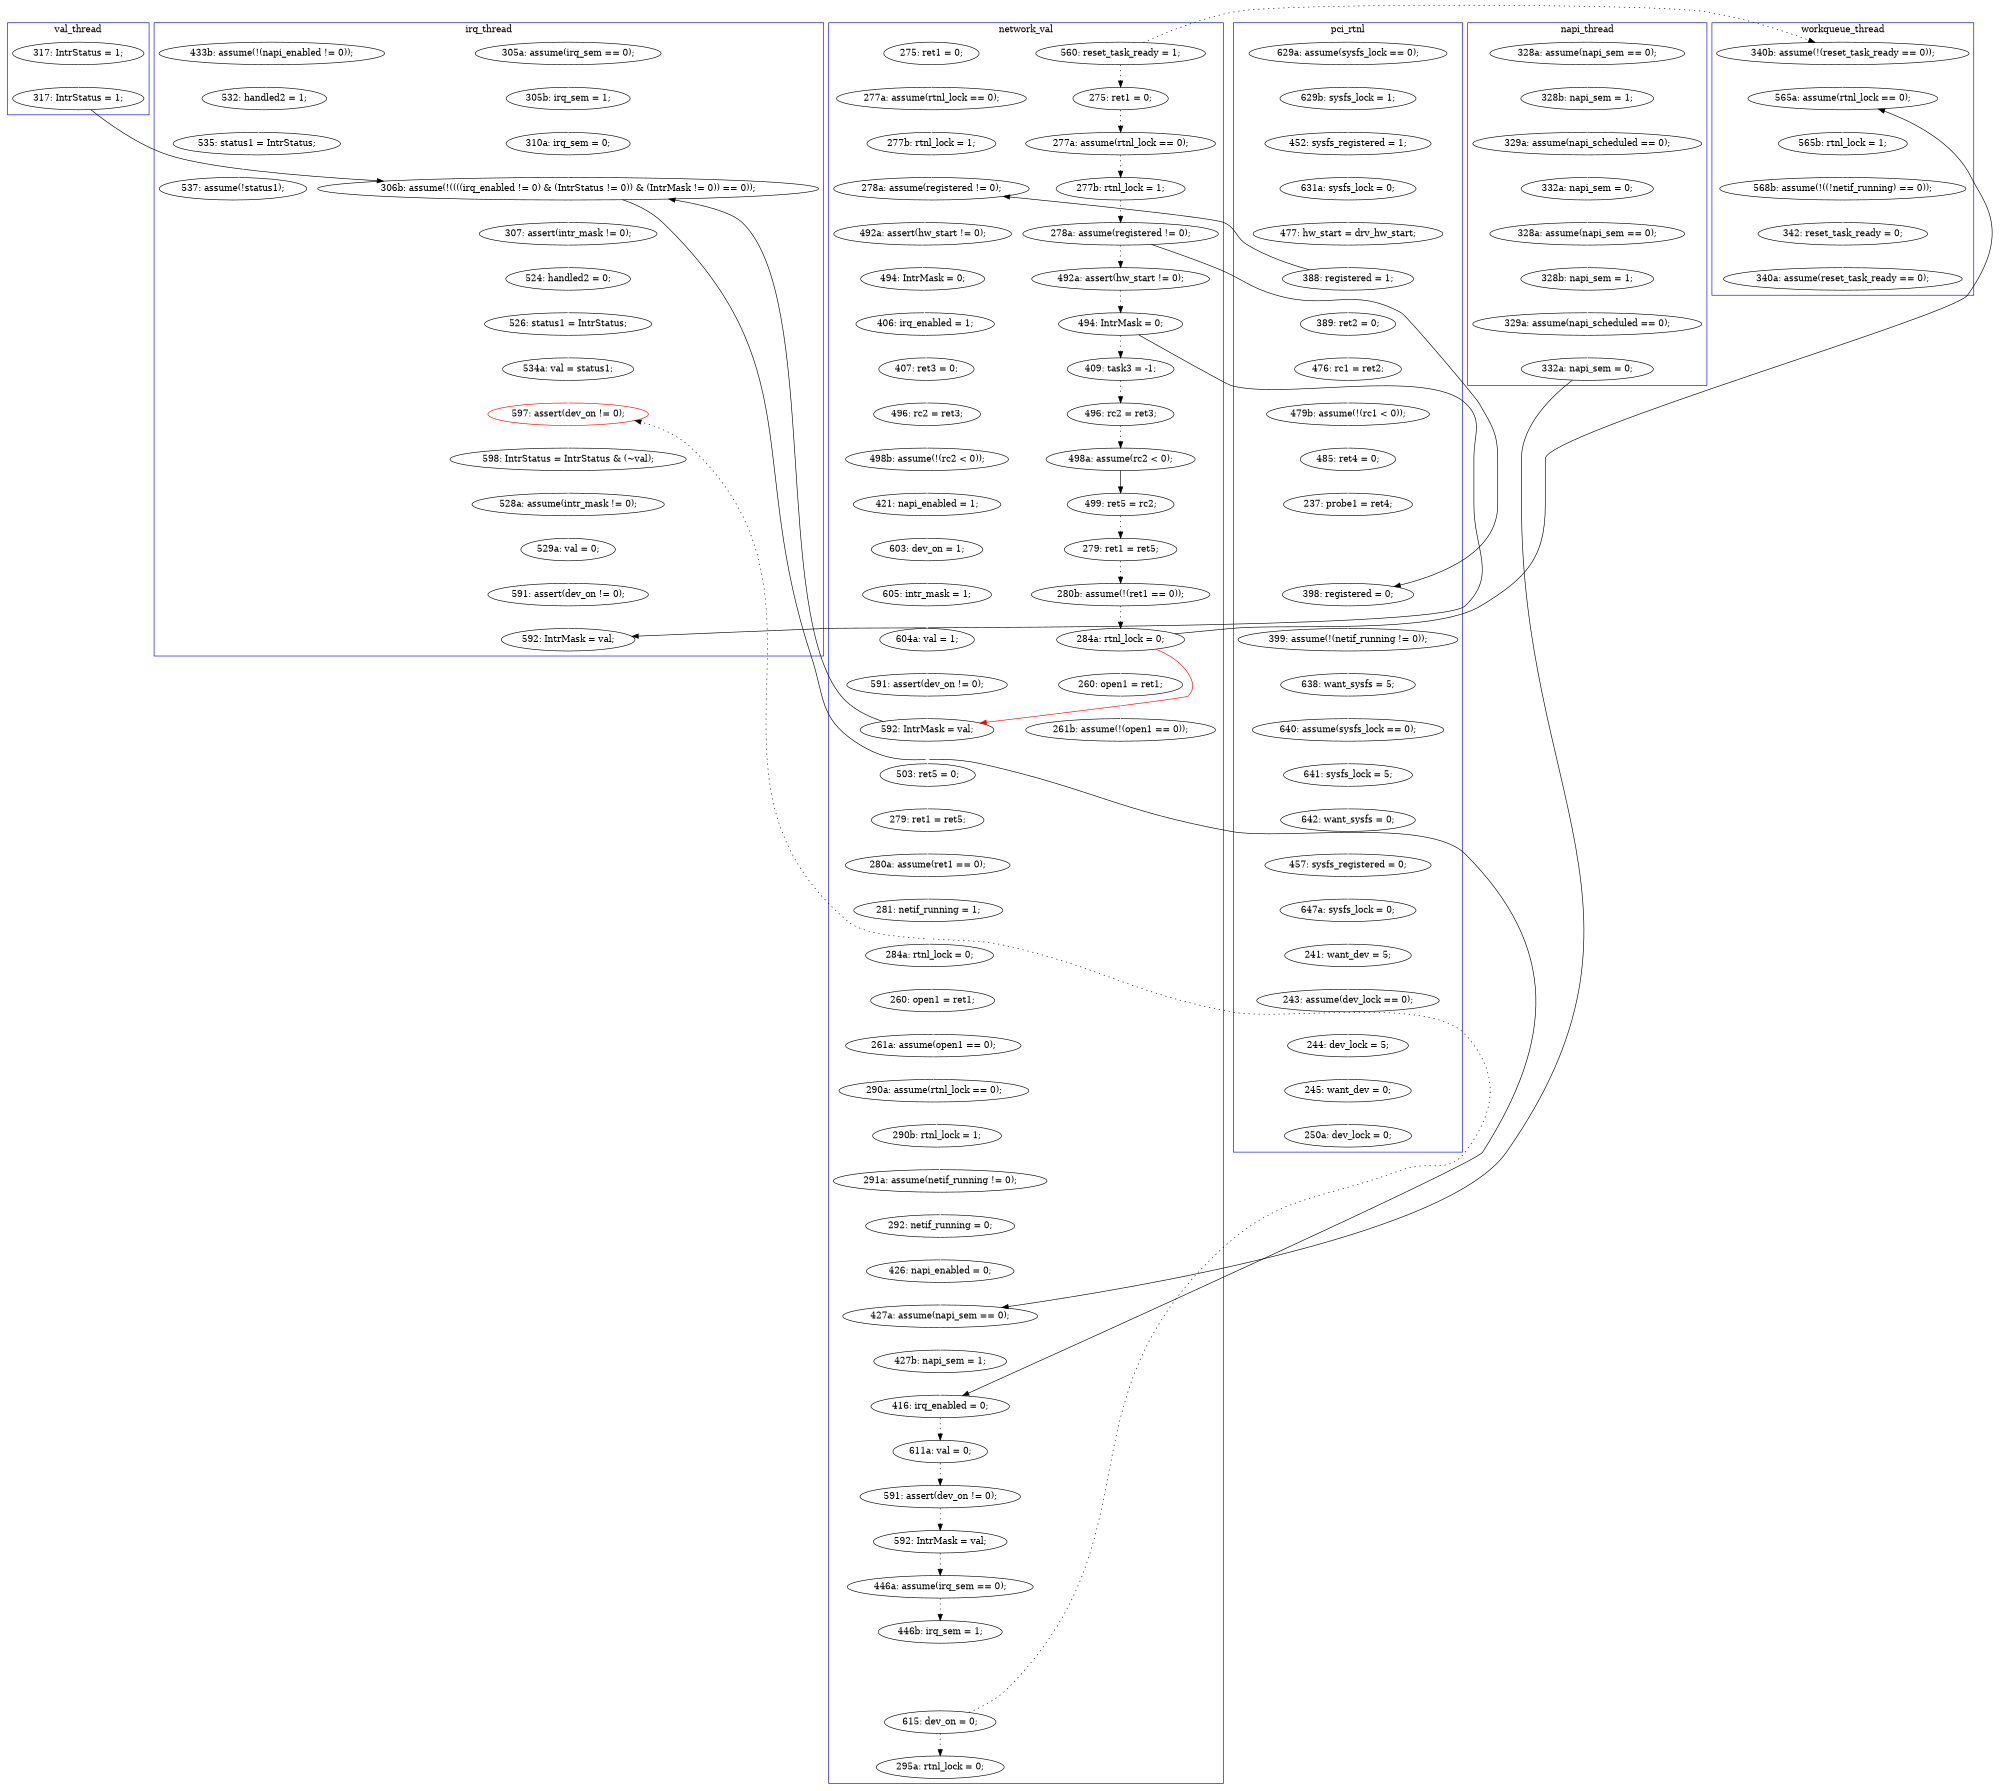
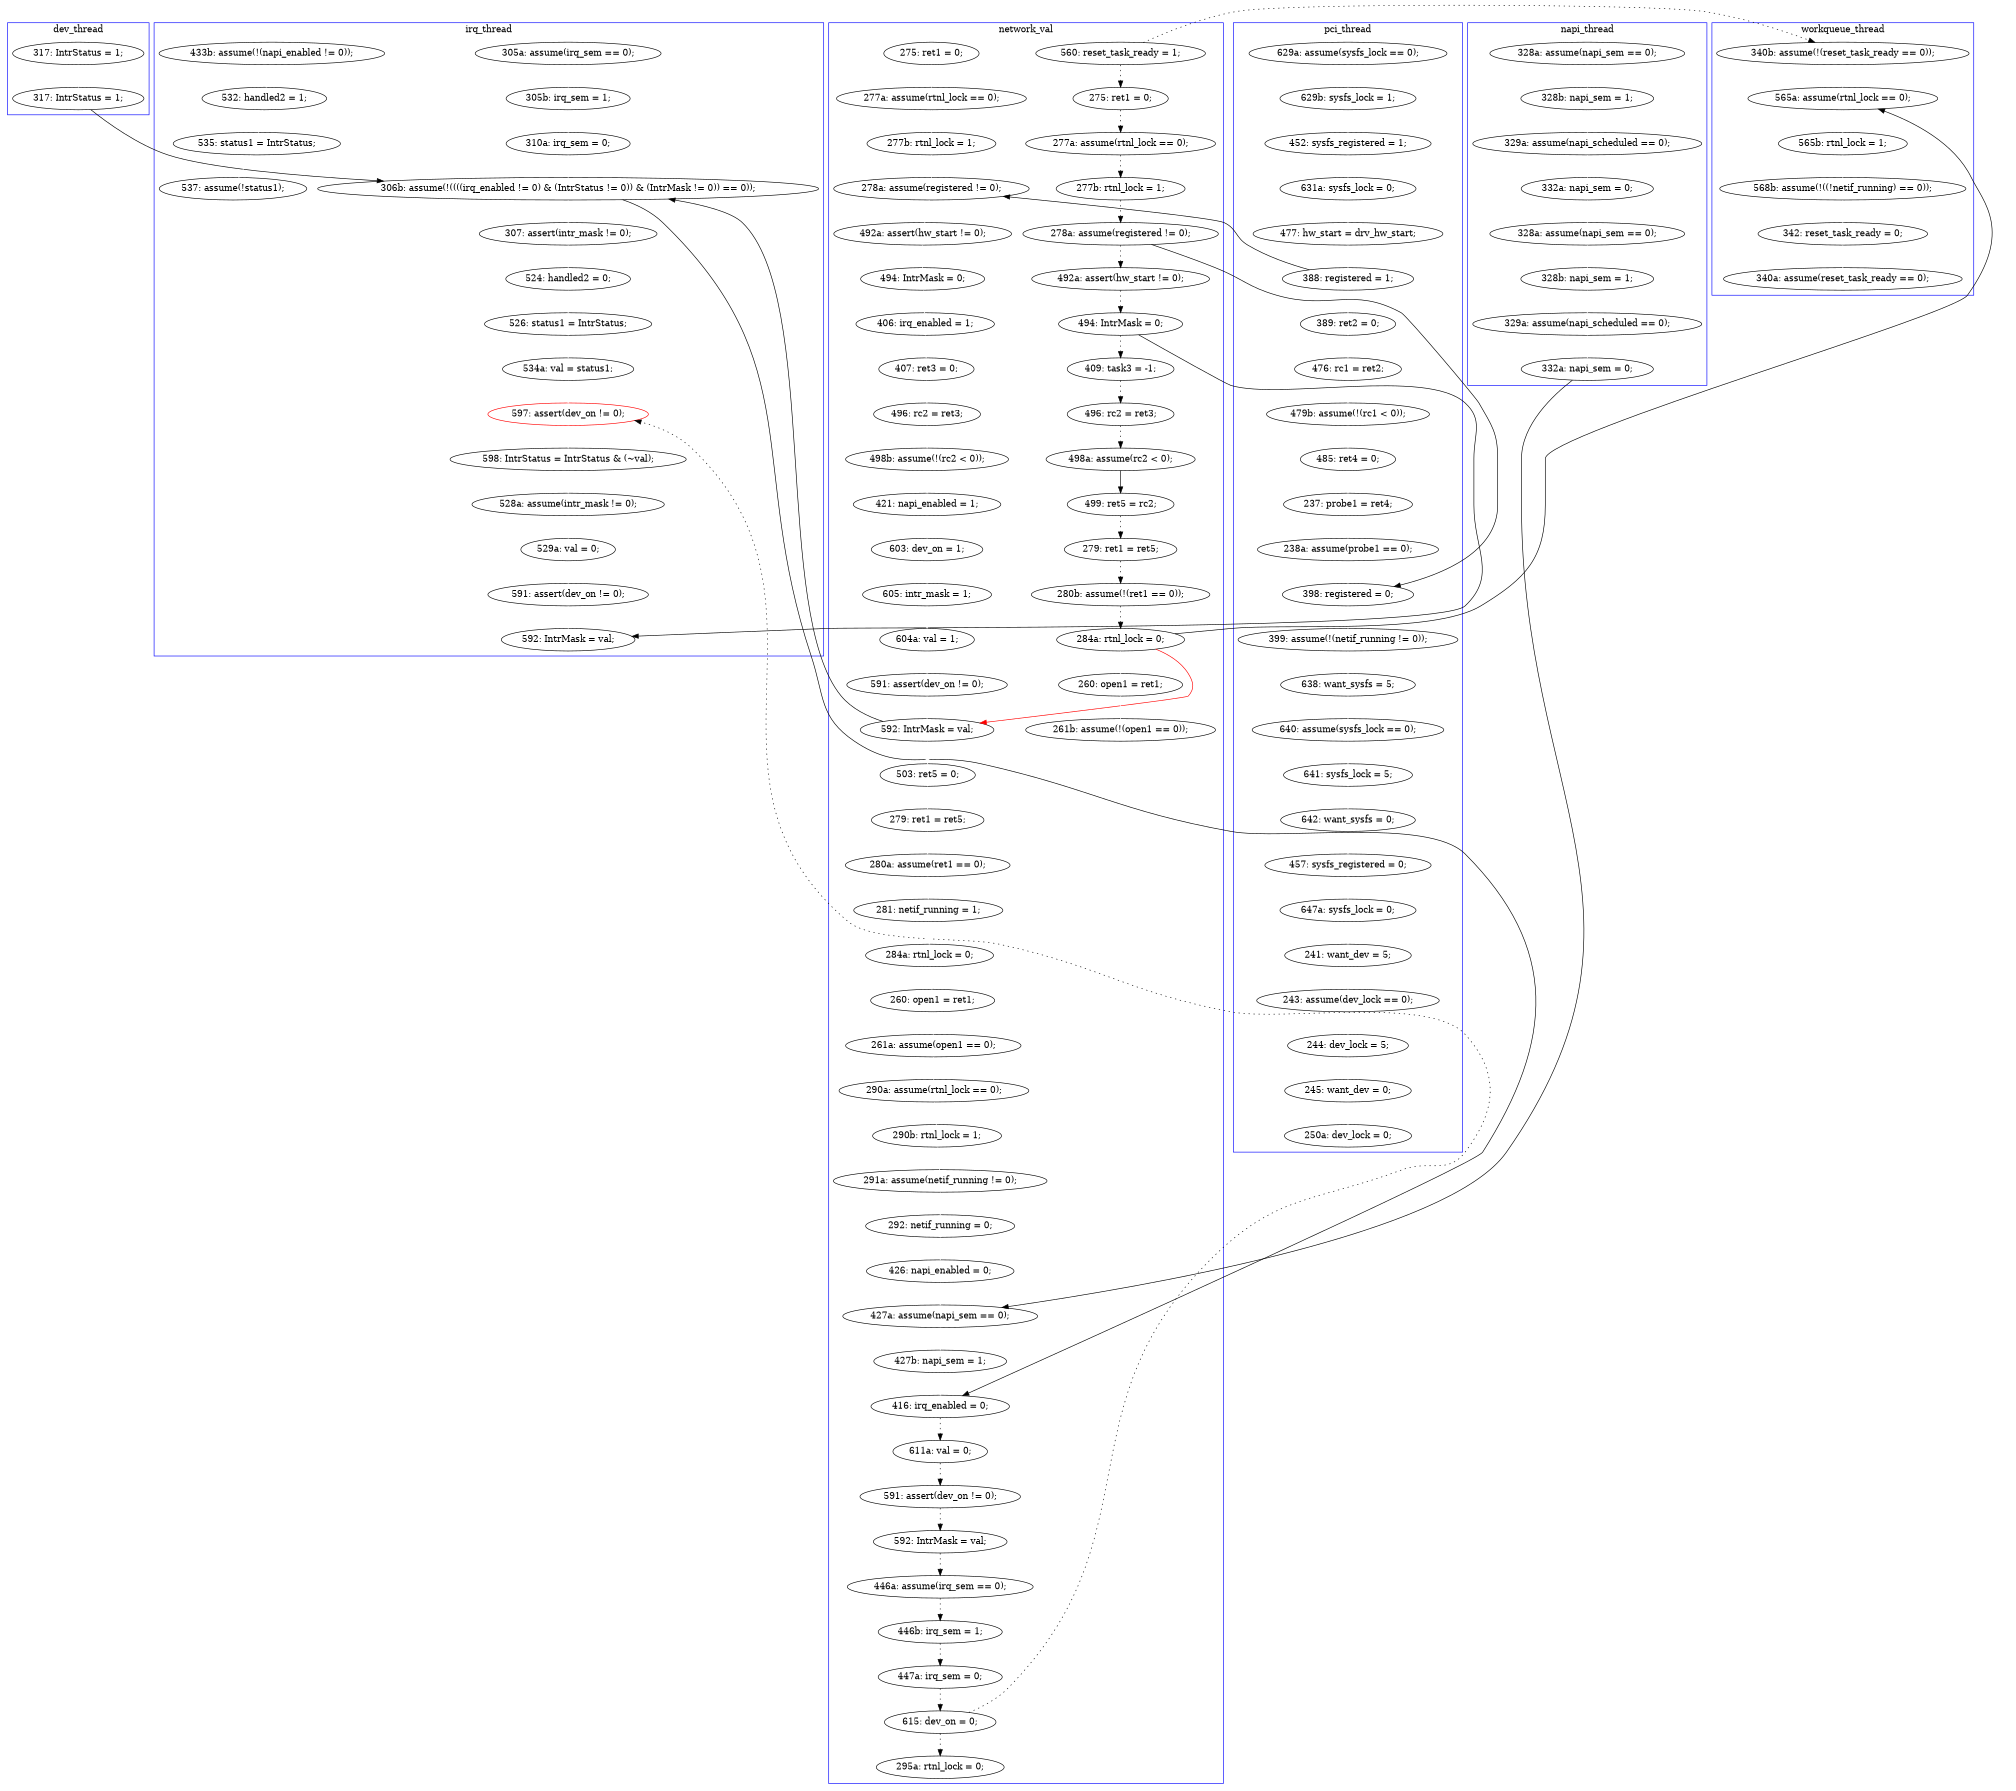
cluster "val_thread": label "val_thread" -> "dev_thread"
cluster "pci_rtnl": label "pci_rtnl" -> "pci_thread"
node "238a: assume(probe1 == 0);": added
node "447a: irq_sem = 0;": added
